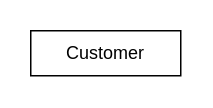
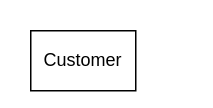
node "Customer": size 150x45 -> 105x60
